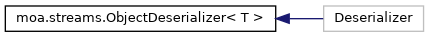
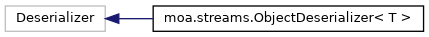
edge "Deserializer" -> "moa.streams.ObjectDeserializer< T >": reversed
